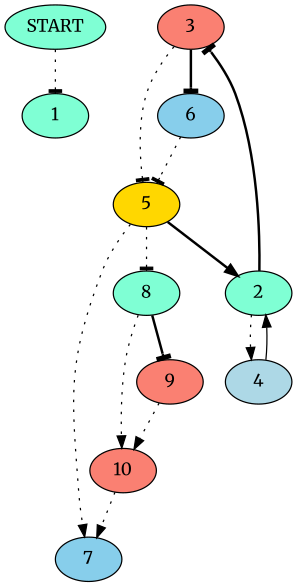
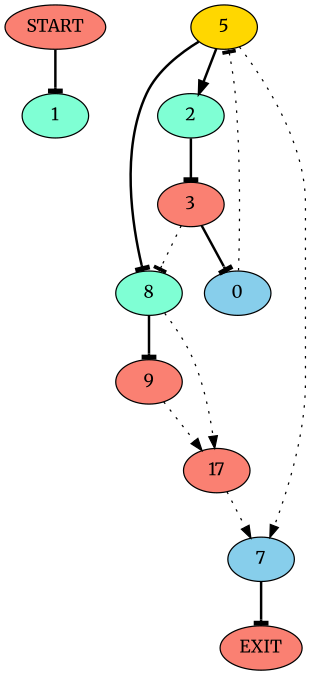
node "START": fillcolor aquamarine -> salmon
edge "START" -> "1": style dotted -> bold
edge "3" -> "5": now "3" -> "8"
node "6": label "6" -> "0"
edge "5" -> "8": style dotted -> bold
node "4": removed
node "10": label "10" -> "17"
node "EXIT": added
